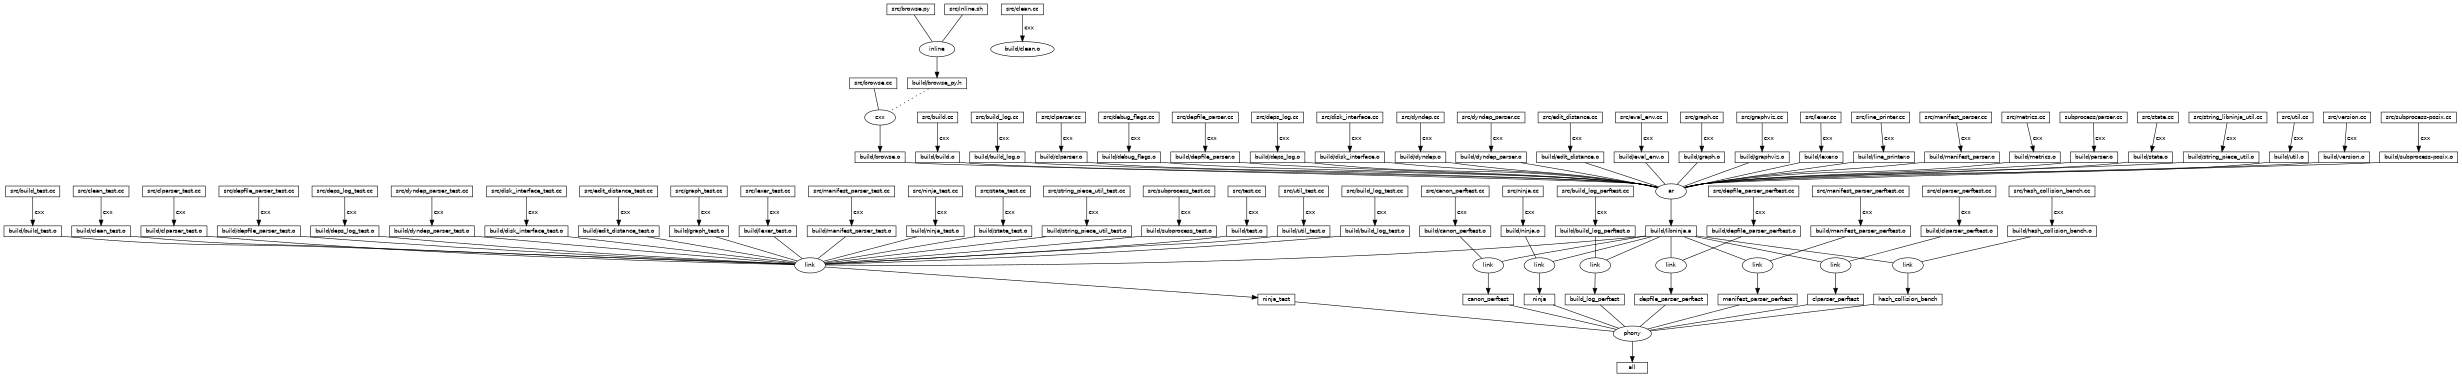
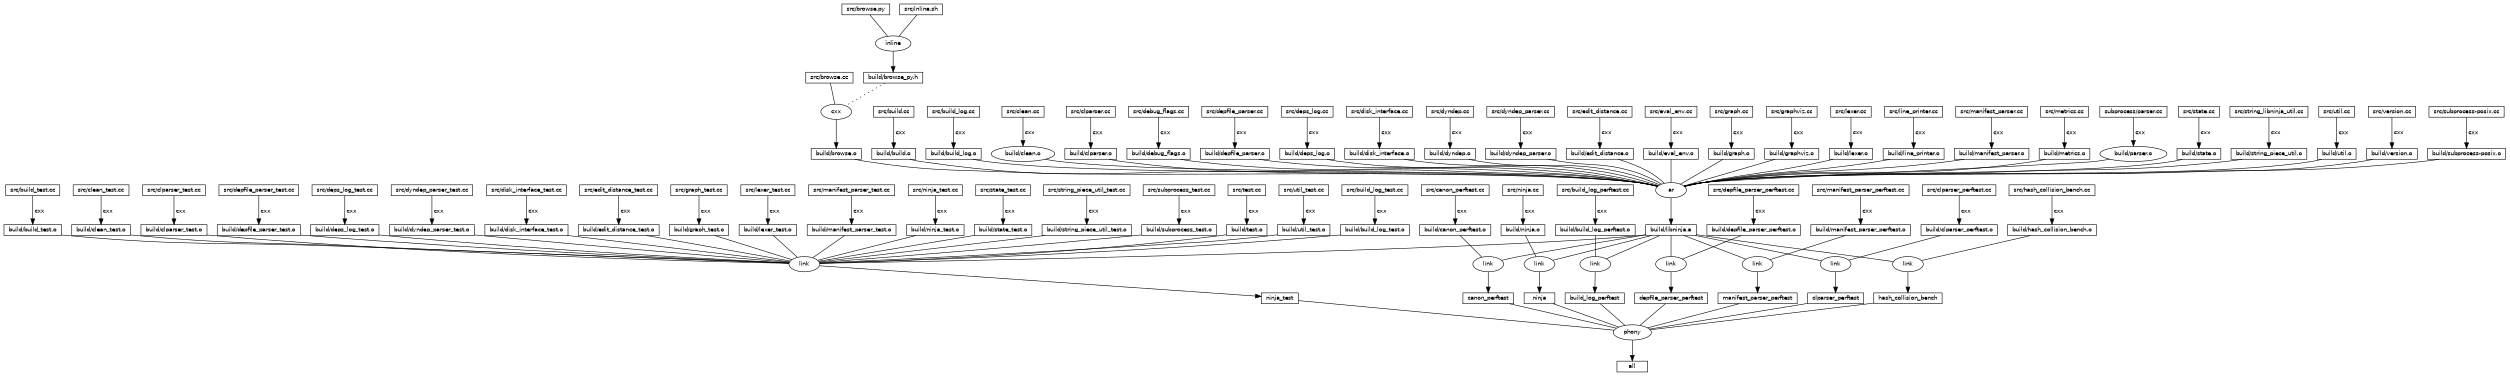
node "build/parser.o": shape box -> ellipse
edge "build/clean.o" -- "ar": added
